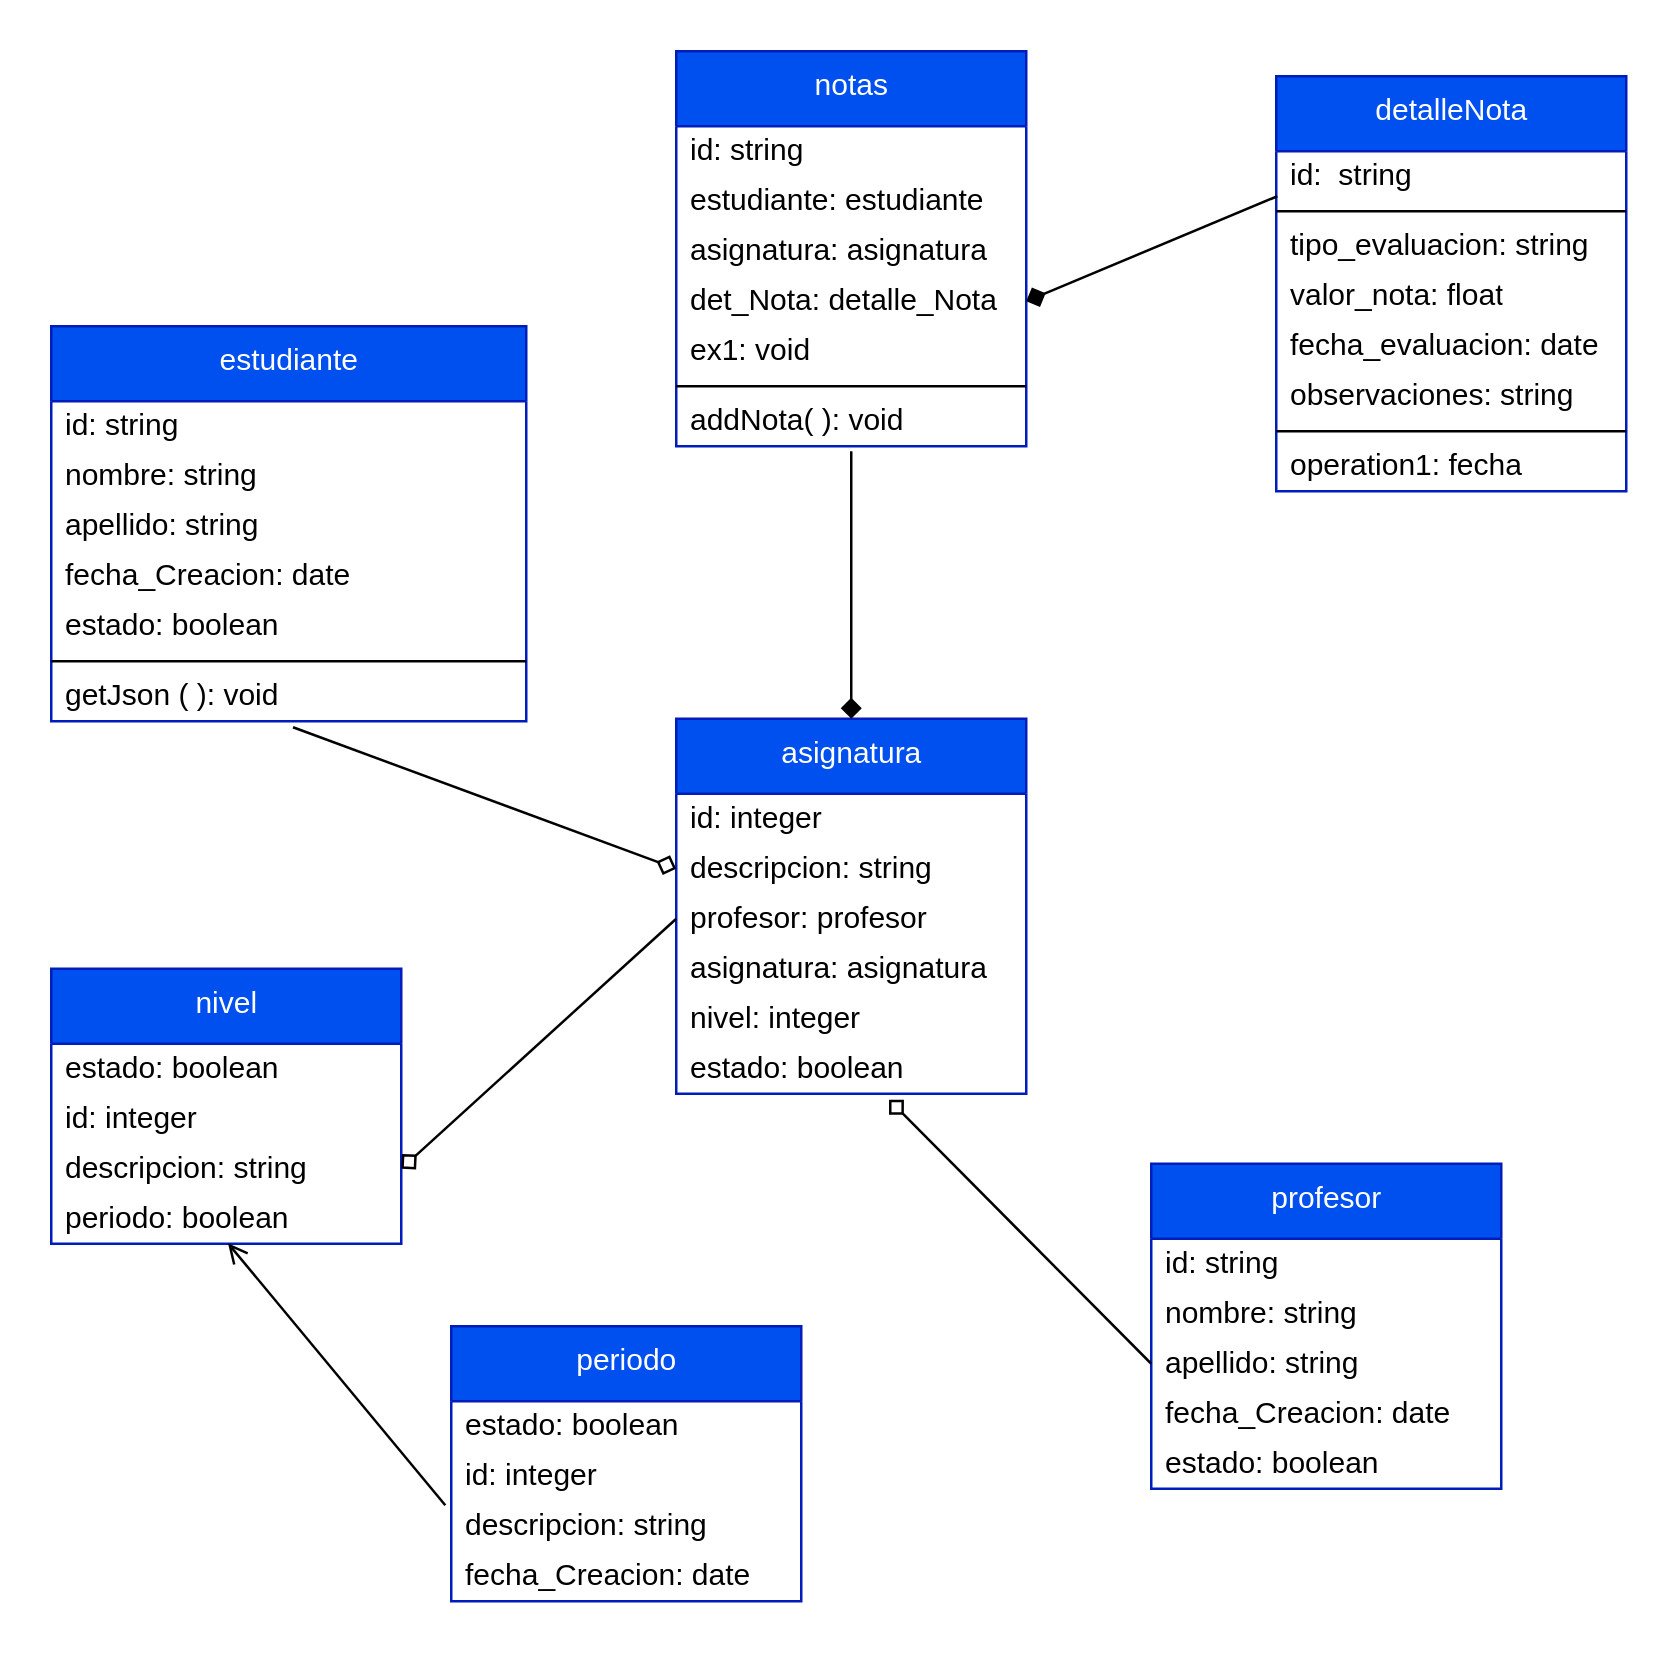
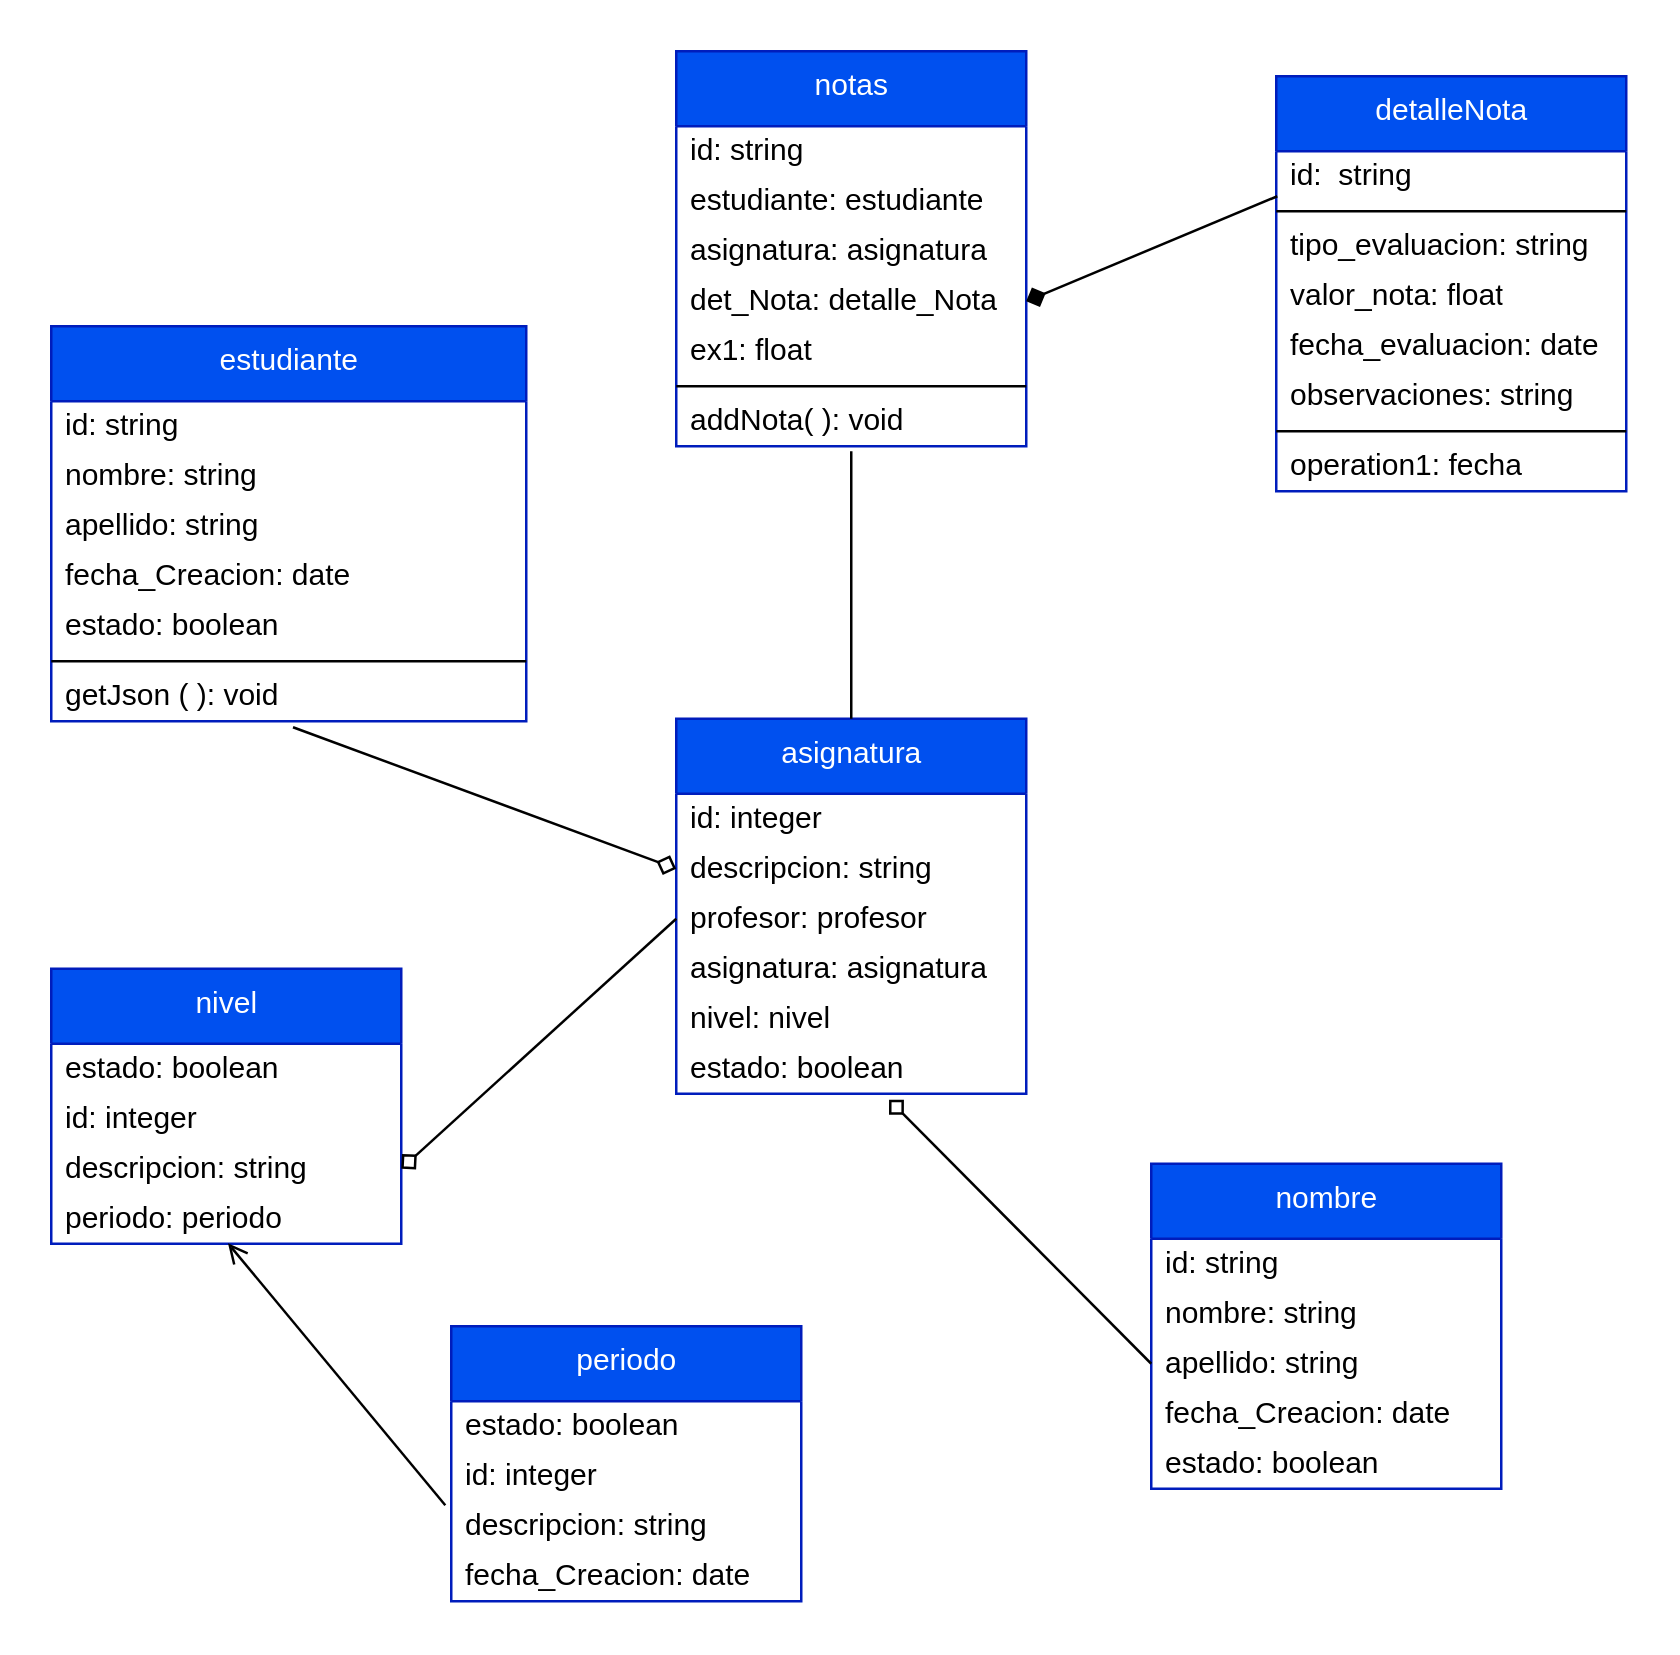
node "ex1: void": label "ex1: void" -> "ex1: float"
edge "addNota( ): void" -> "asignatura": arrowhead diamond -> none
node "nivel: integer": label "nivel: integer" -> "nivel: nivel"
node "profesor": label "profesor" -> "nombre"
node "periodo: boolean": label "periodo: boolean" -> "periodo: periodo"
